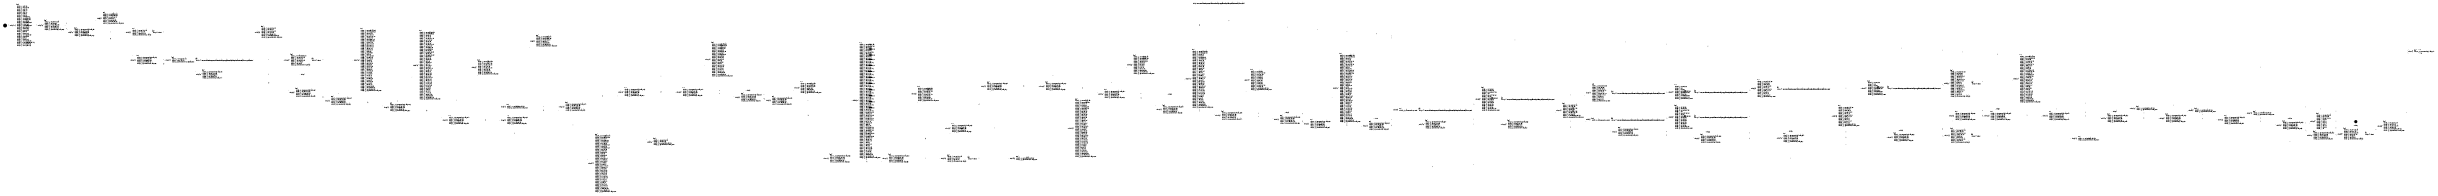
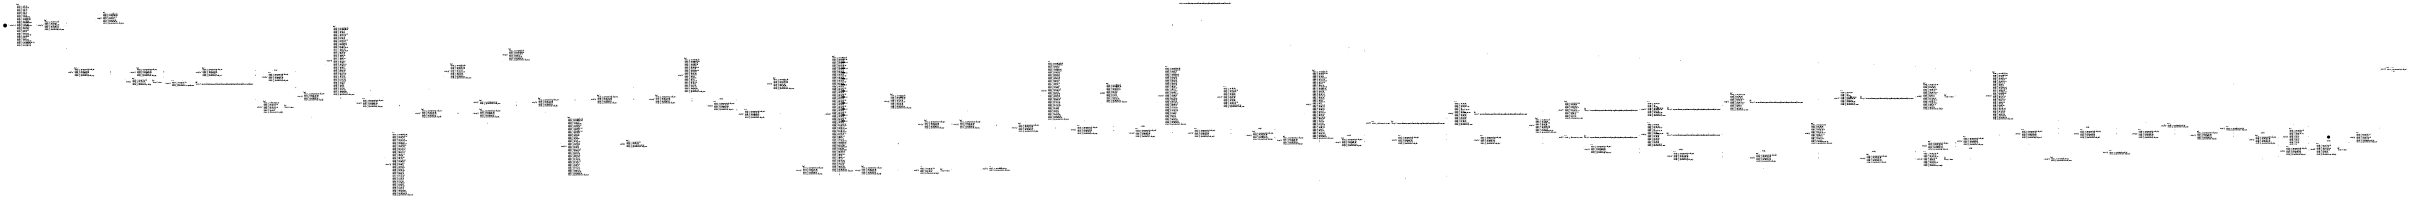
node "0x401ca3 [30]": removed
